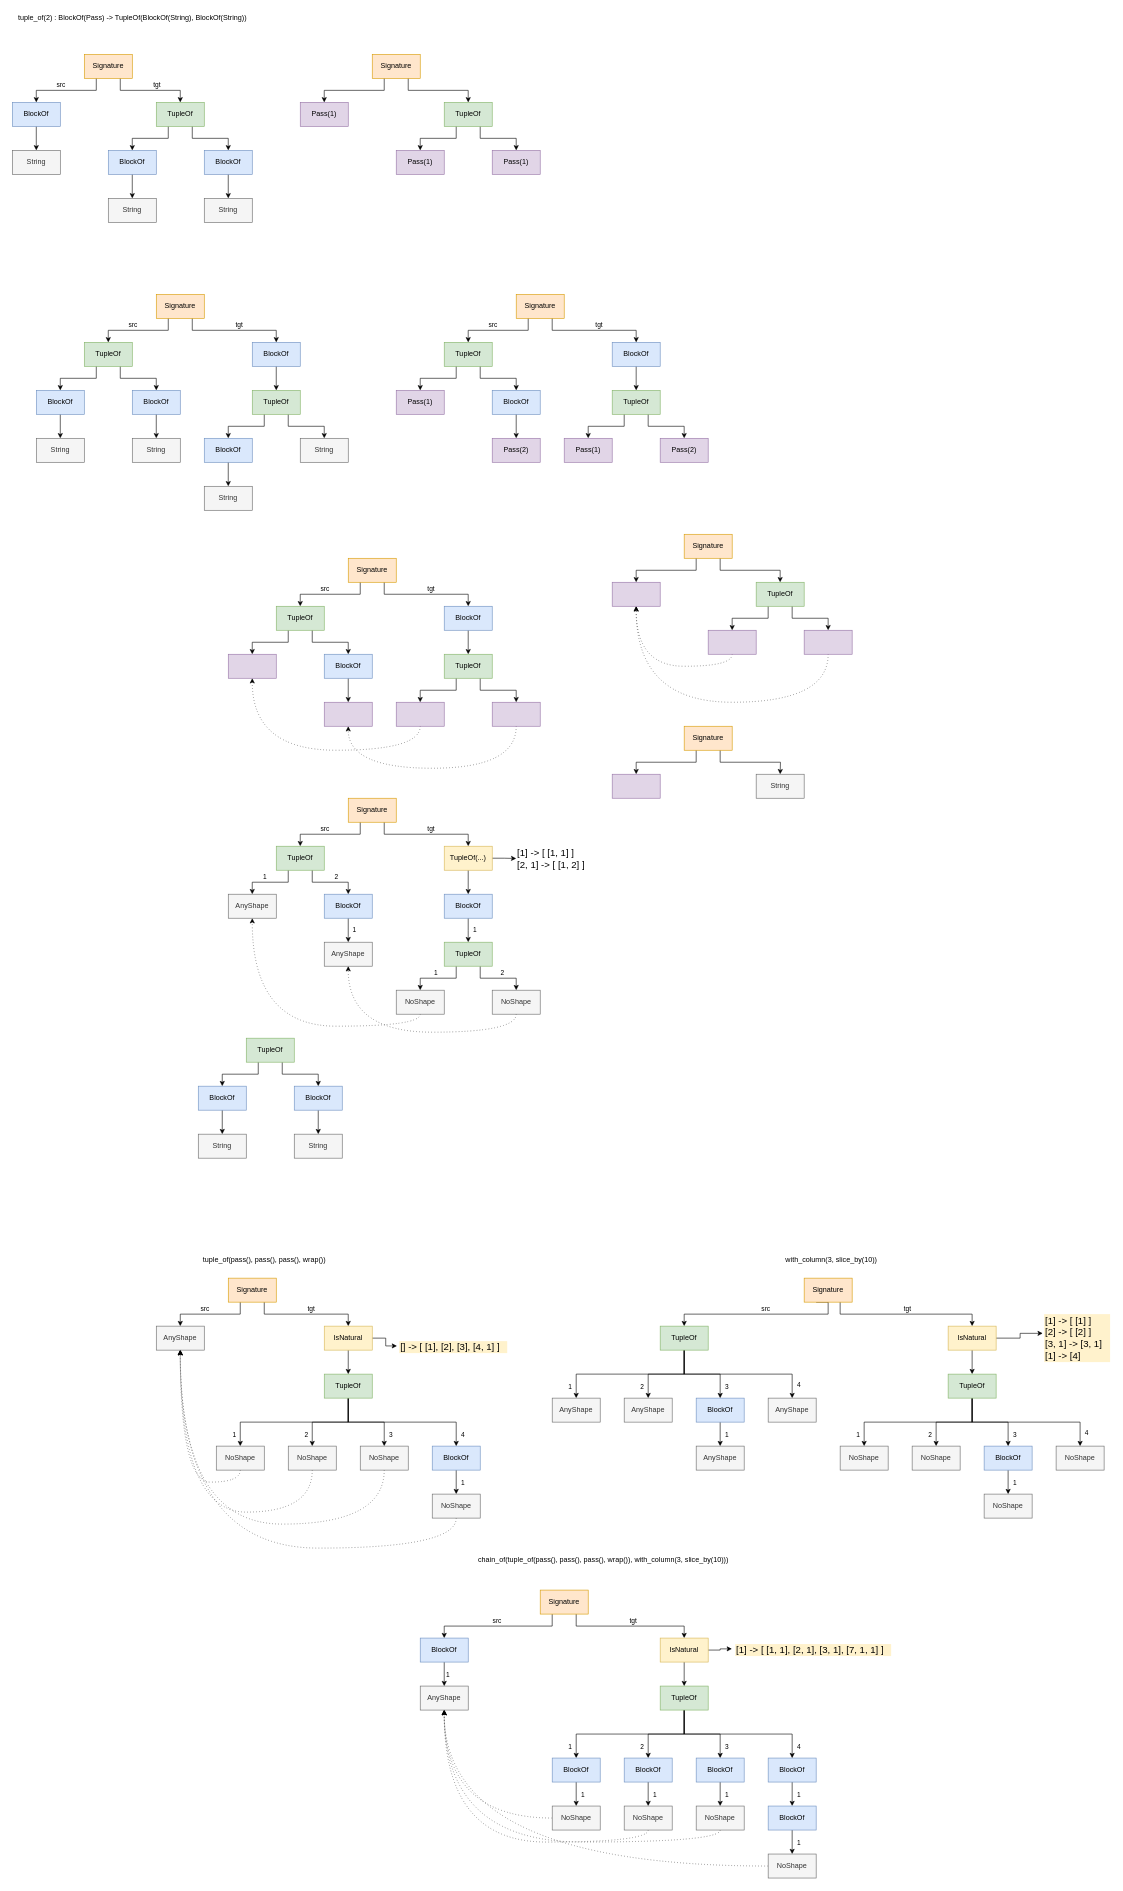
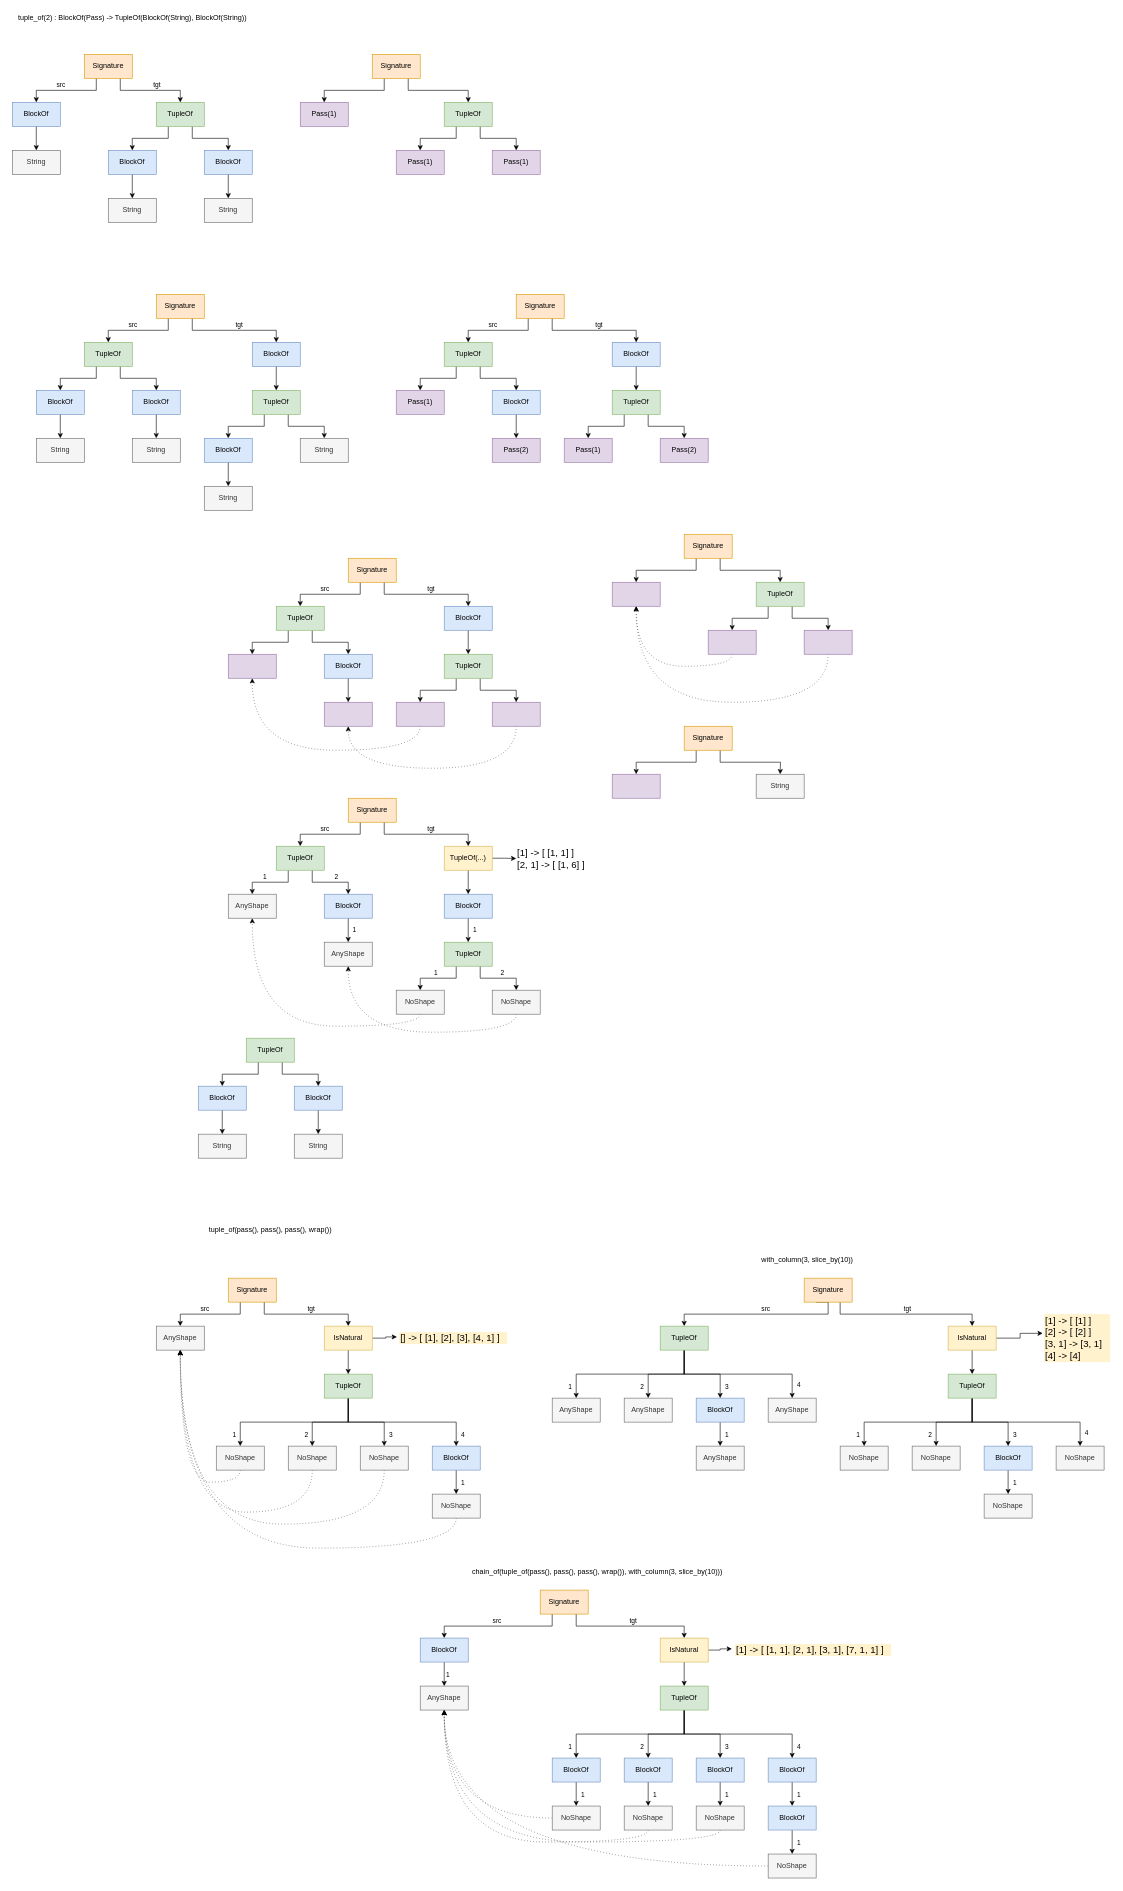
node "[1] -> [ [1, 1] ] [2, 1] -> [ [1, 2] ]": label "[1] -> [ [1, 1] ] [2, 1] -> [ [1, 2] ]" -> "[1] -> [ [1, 1] ] [2, 1] -> [ [1, 6] ]"
node "tuple_of(pass(), pass(), pass(), wrap())": moved (264, 1260) -> (270, 1230)
node "with_column(3, slice_by(10))": moved (831, 1260) -> (807, 1260)
node "[1] -> [ [1] ] [2] -> [ [2] ] [3, 1] -> [3, 1] [1] -> [4]": label "[1] -> [ [1] ] [2] -> [ [2] ] [3, 1] -> [3, 1] [1] -> [4]" -> "[1] -> [ [1] ] [2] -> [ [2] ] [3, 1] -> [3, 1] [4] -> [4]"
node "[] -> [ [1], [2], [3], [4, 1] ]": moved (453, 1347) -> (453, 1338)
node "chain_of(tuple_of(pass(), pass(), pass(), wrap()), with_column(3, slice_by(10)))": moved (603, 1560) -> (597, 1572)
